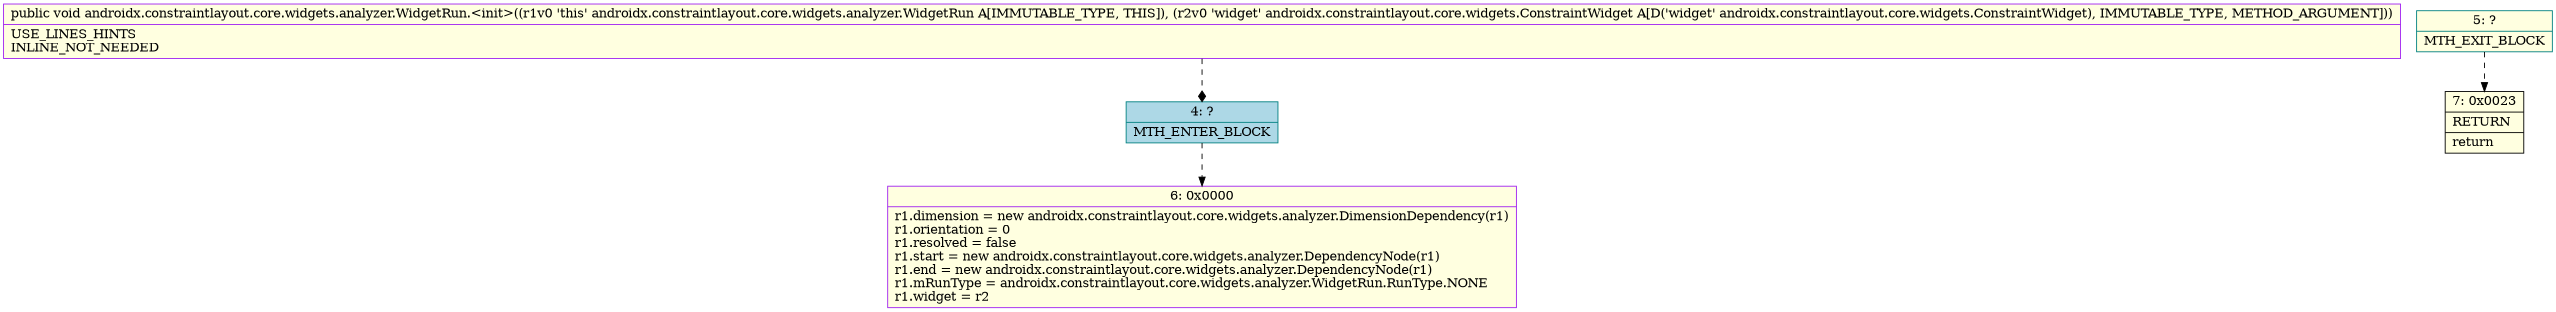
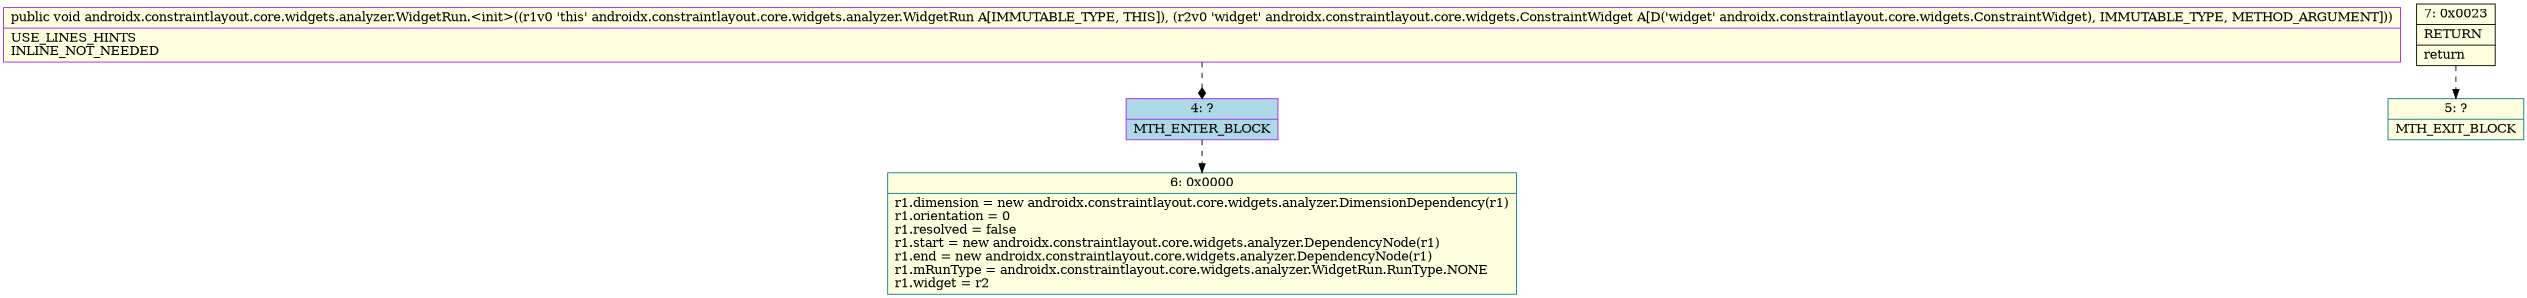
edge "5: ?" -> "7: 0x0023": reversed
node "4: ?": color teal -> purple
node "6: 0x0000": color purple -> teal
